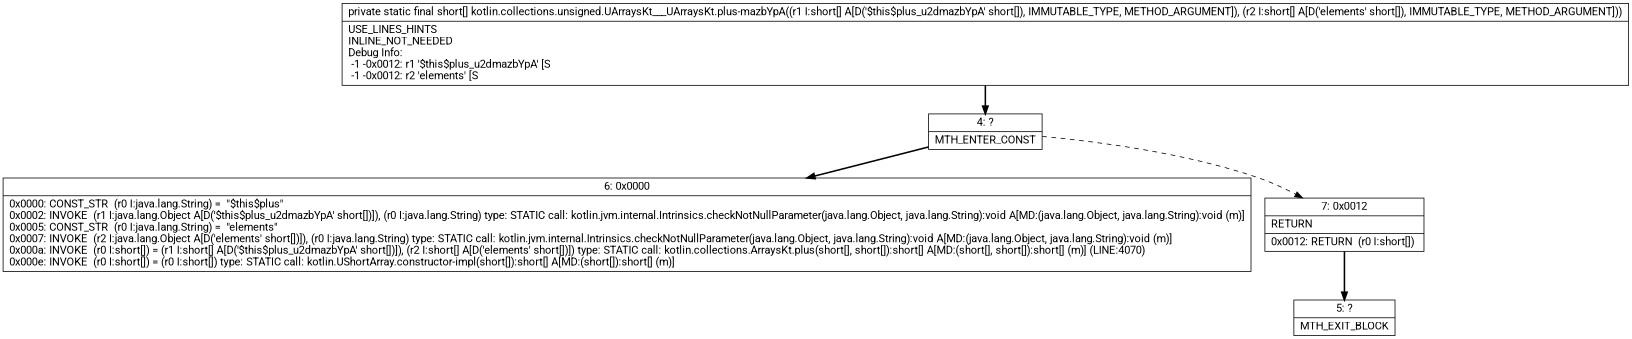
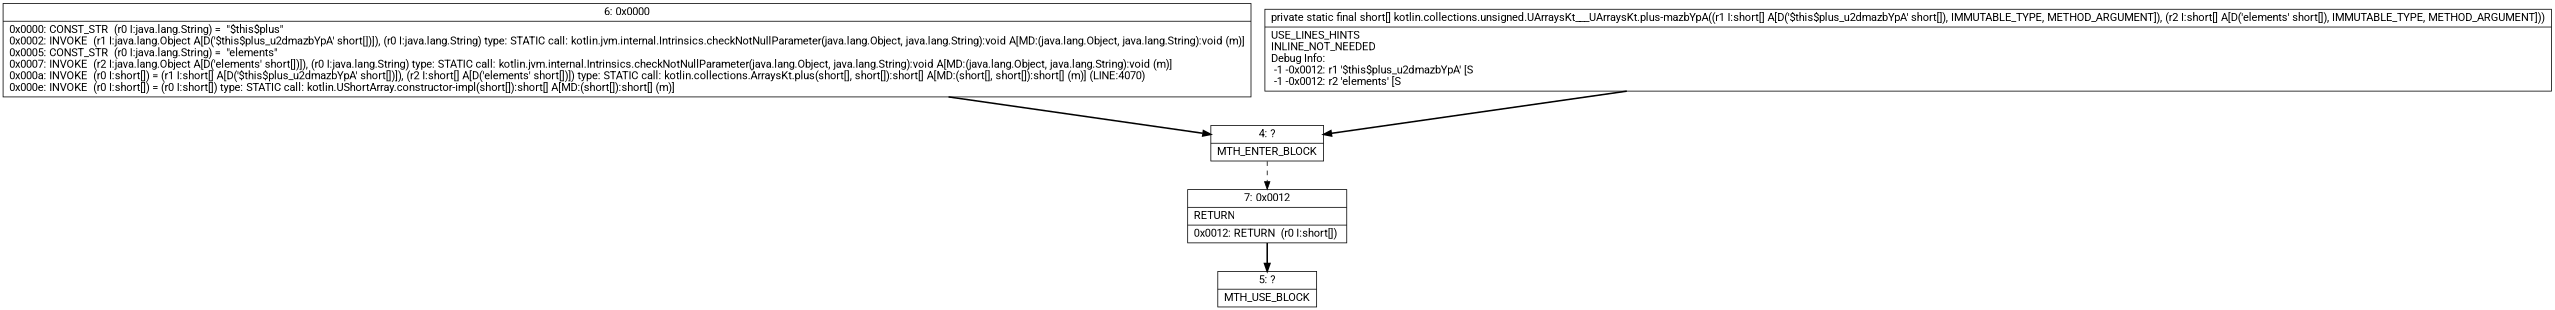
node "4: ?": text "MTH_ENTER_CONST" -> "MTH_ENTER_BLOCK"
edge "4: ?" -> "6: 0x0000": reversed
node "5: ?": text "MTH_EXIT_BLOCK" -> "MTH_USE_BLOCK"
